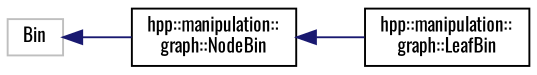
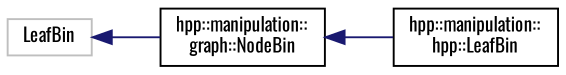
node "Bin": label "Bin" -> "LeafBin"
node "hpp::manipulation:: graph::LeafBin": label "hpp::manipulation:: graph::LeafBin" -> "hpp::manipulation:: hpp::LeafBin"
